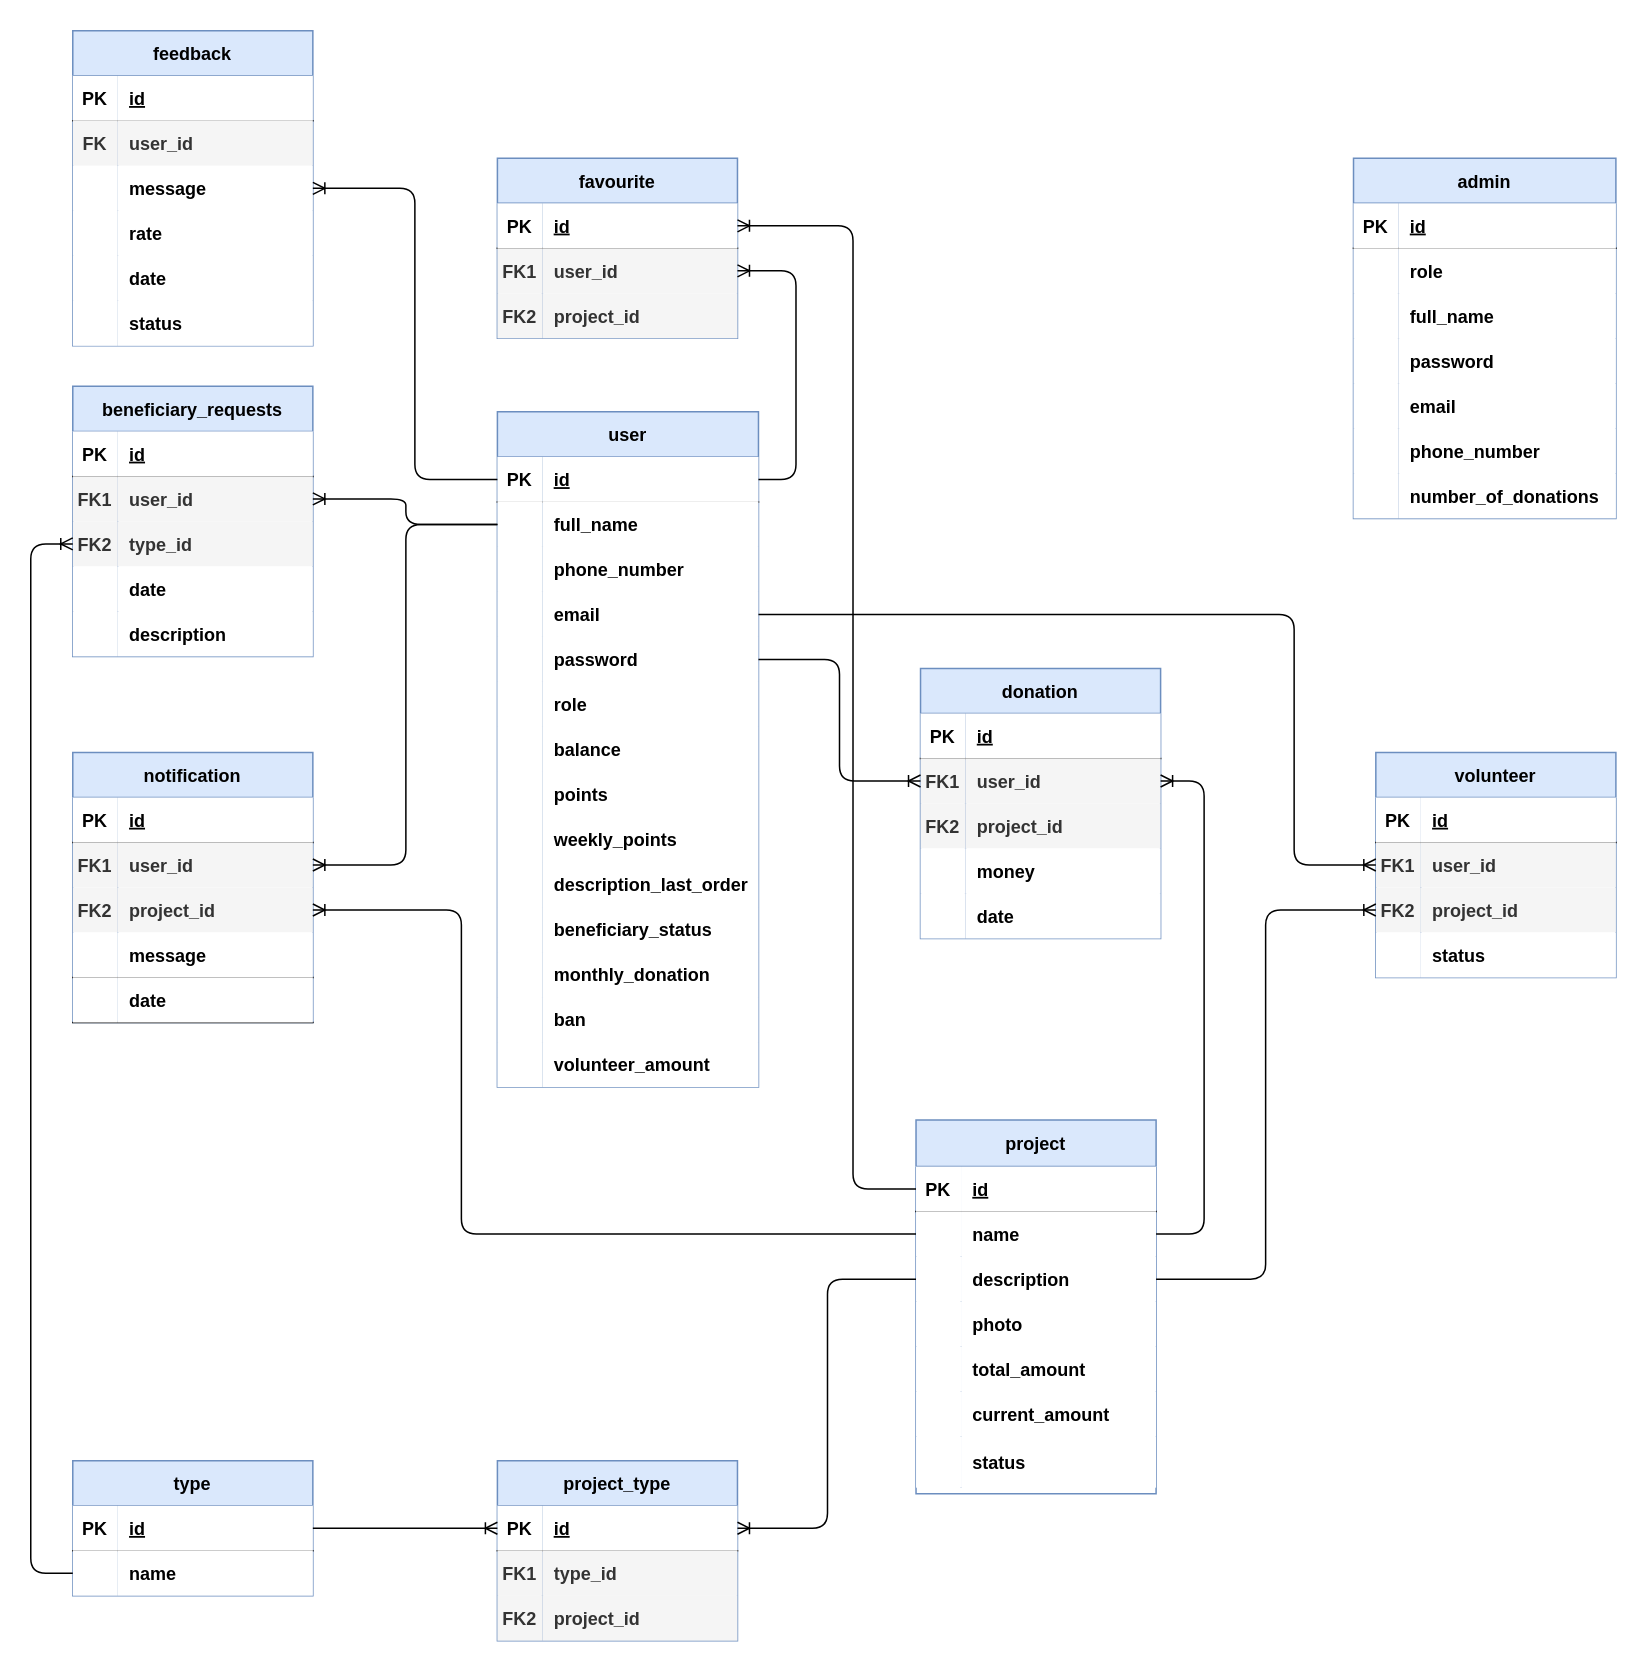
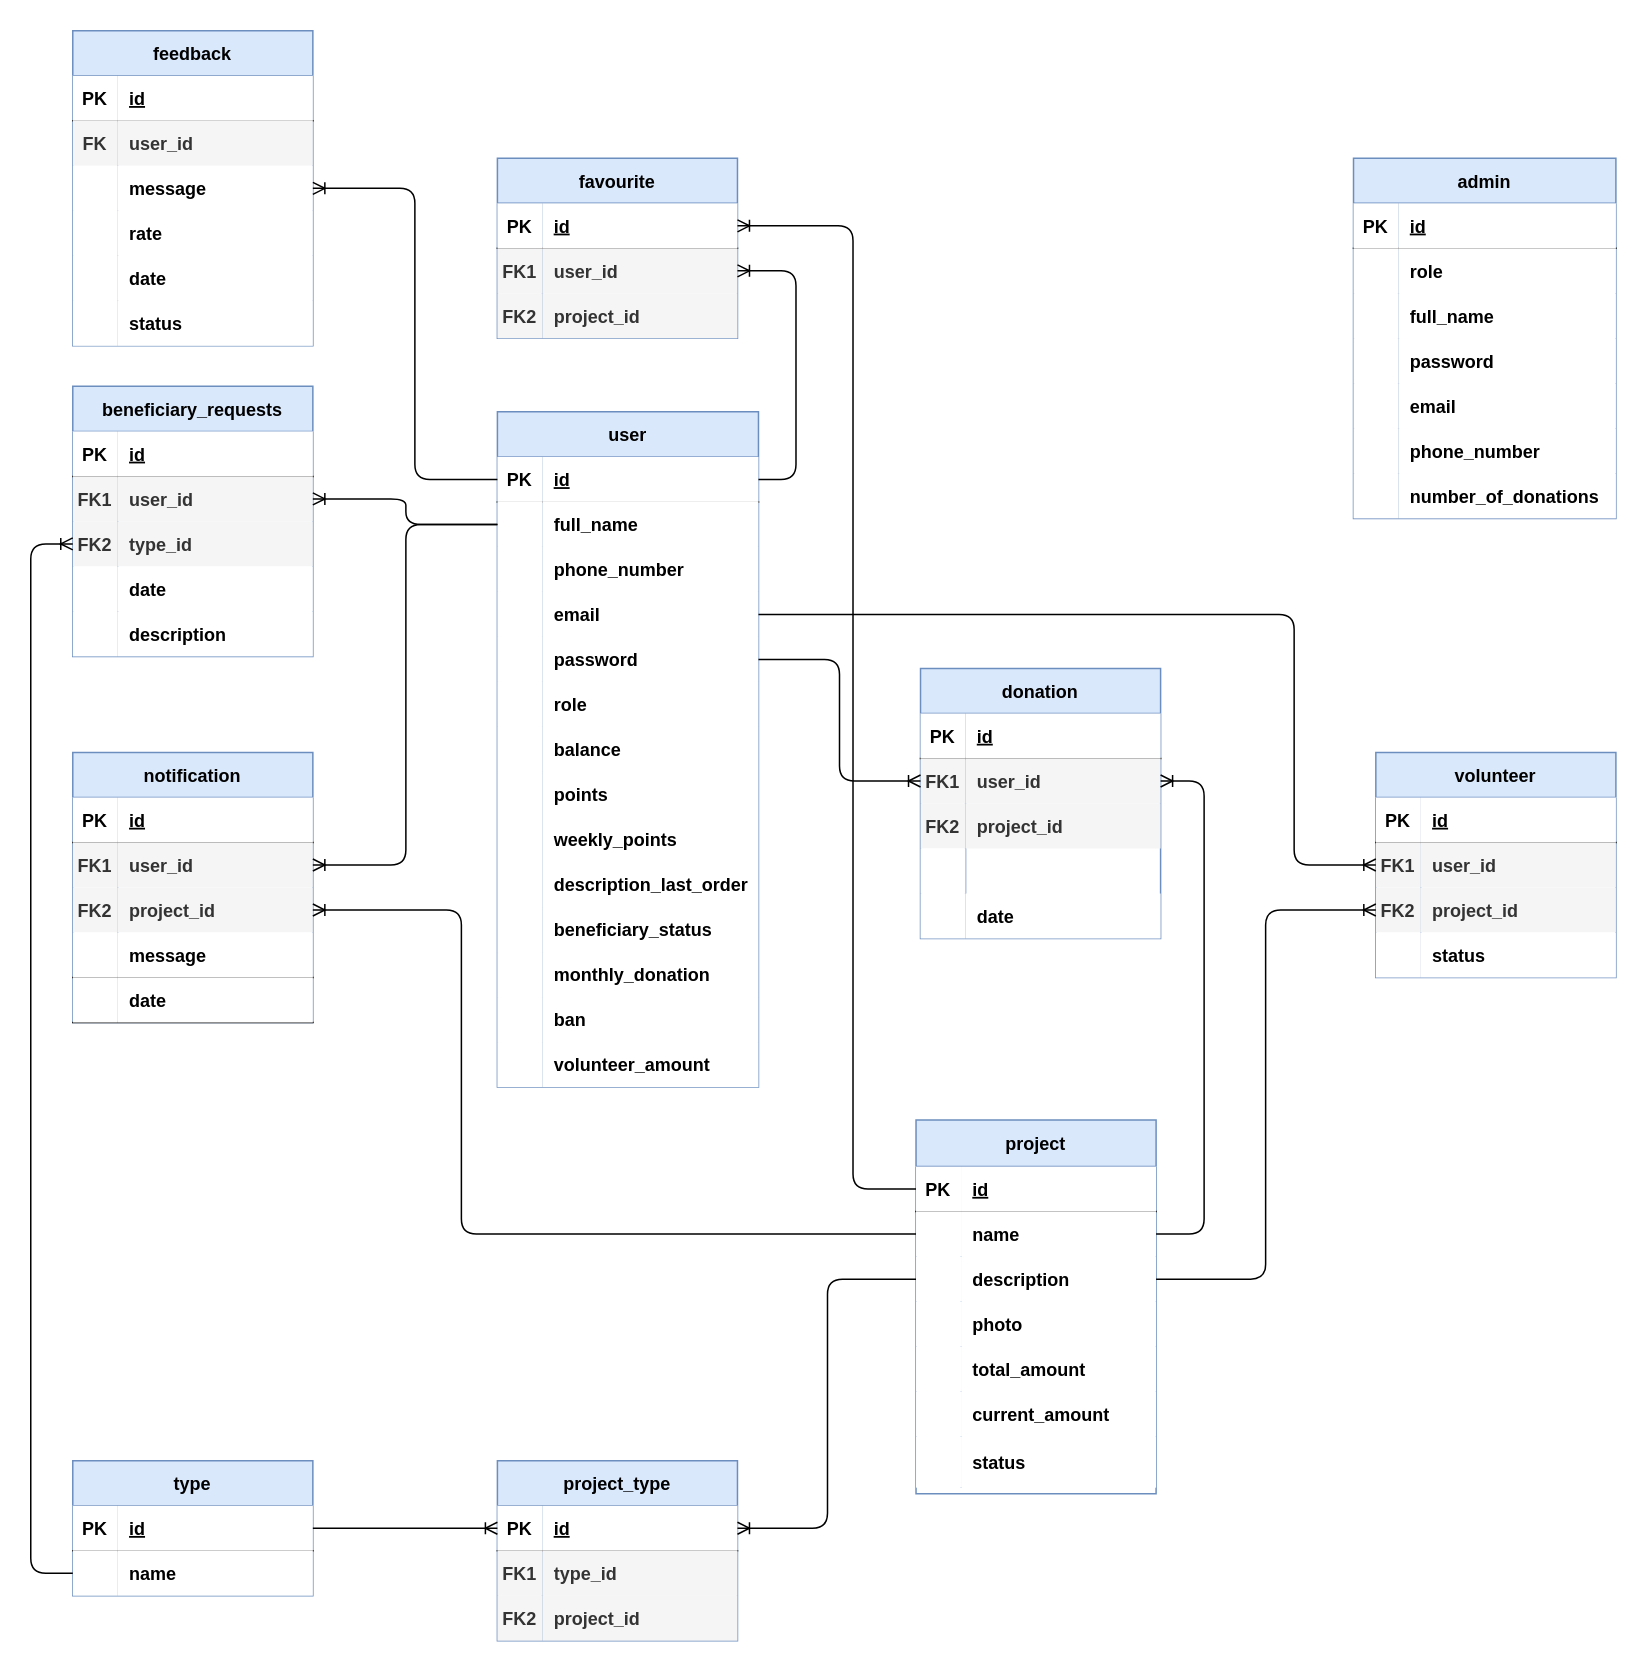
node "money": removed
